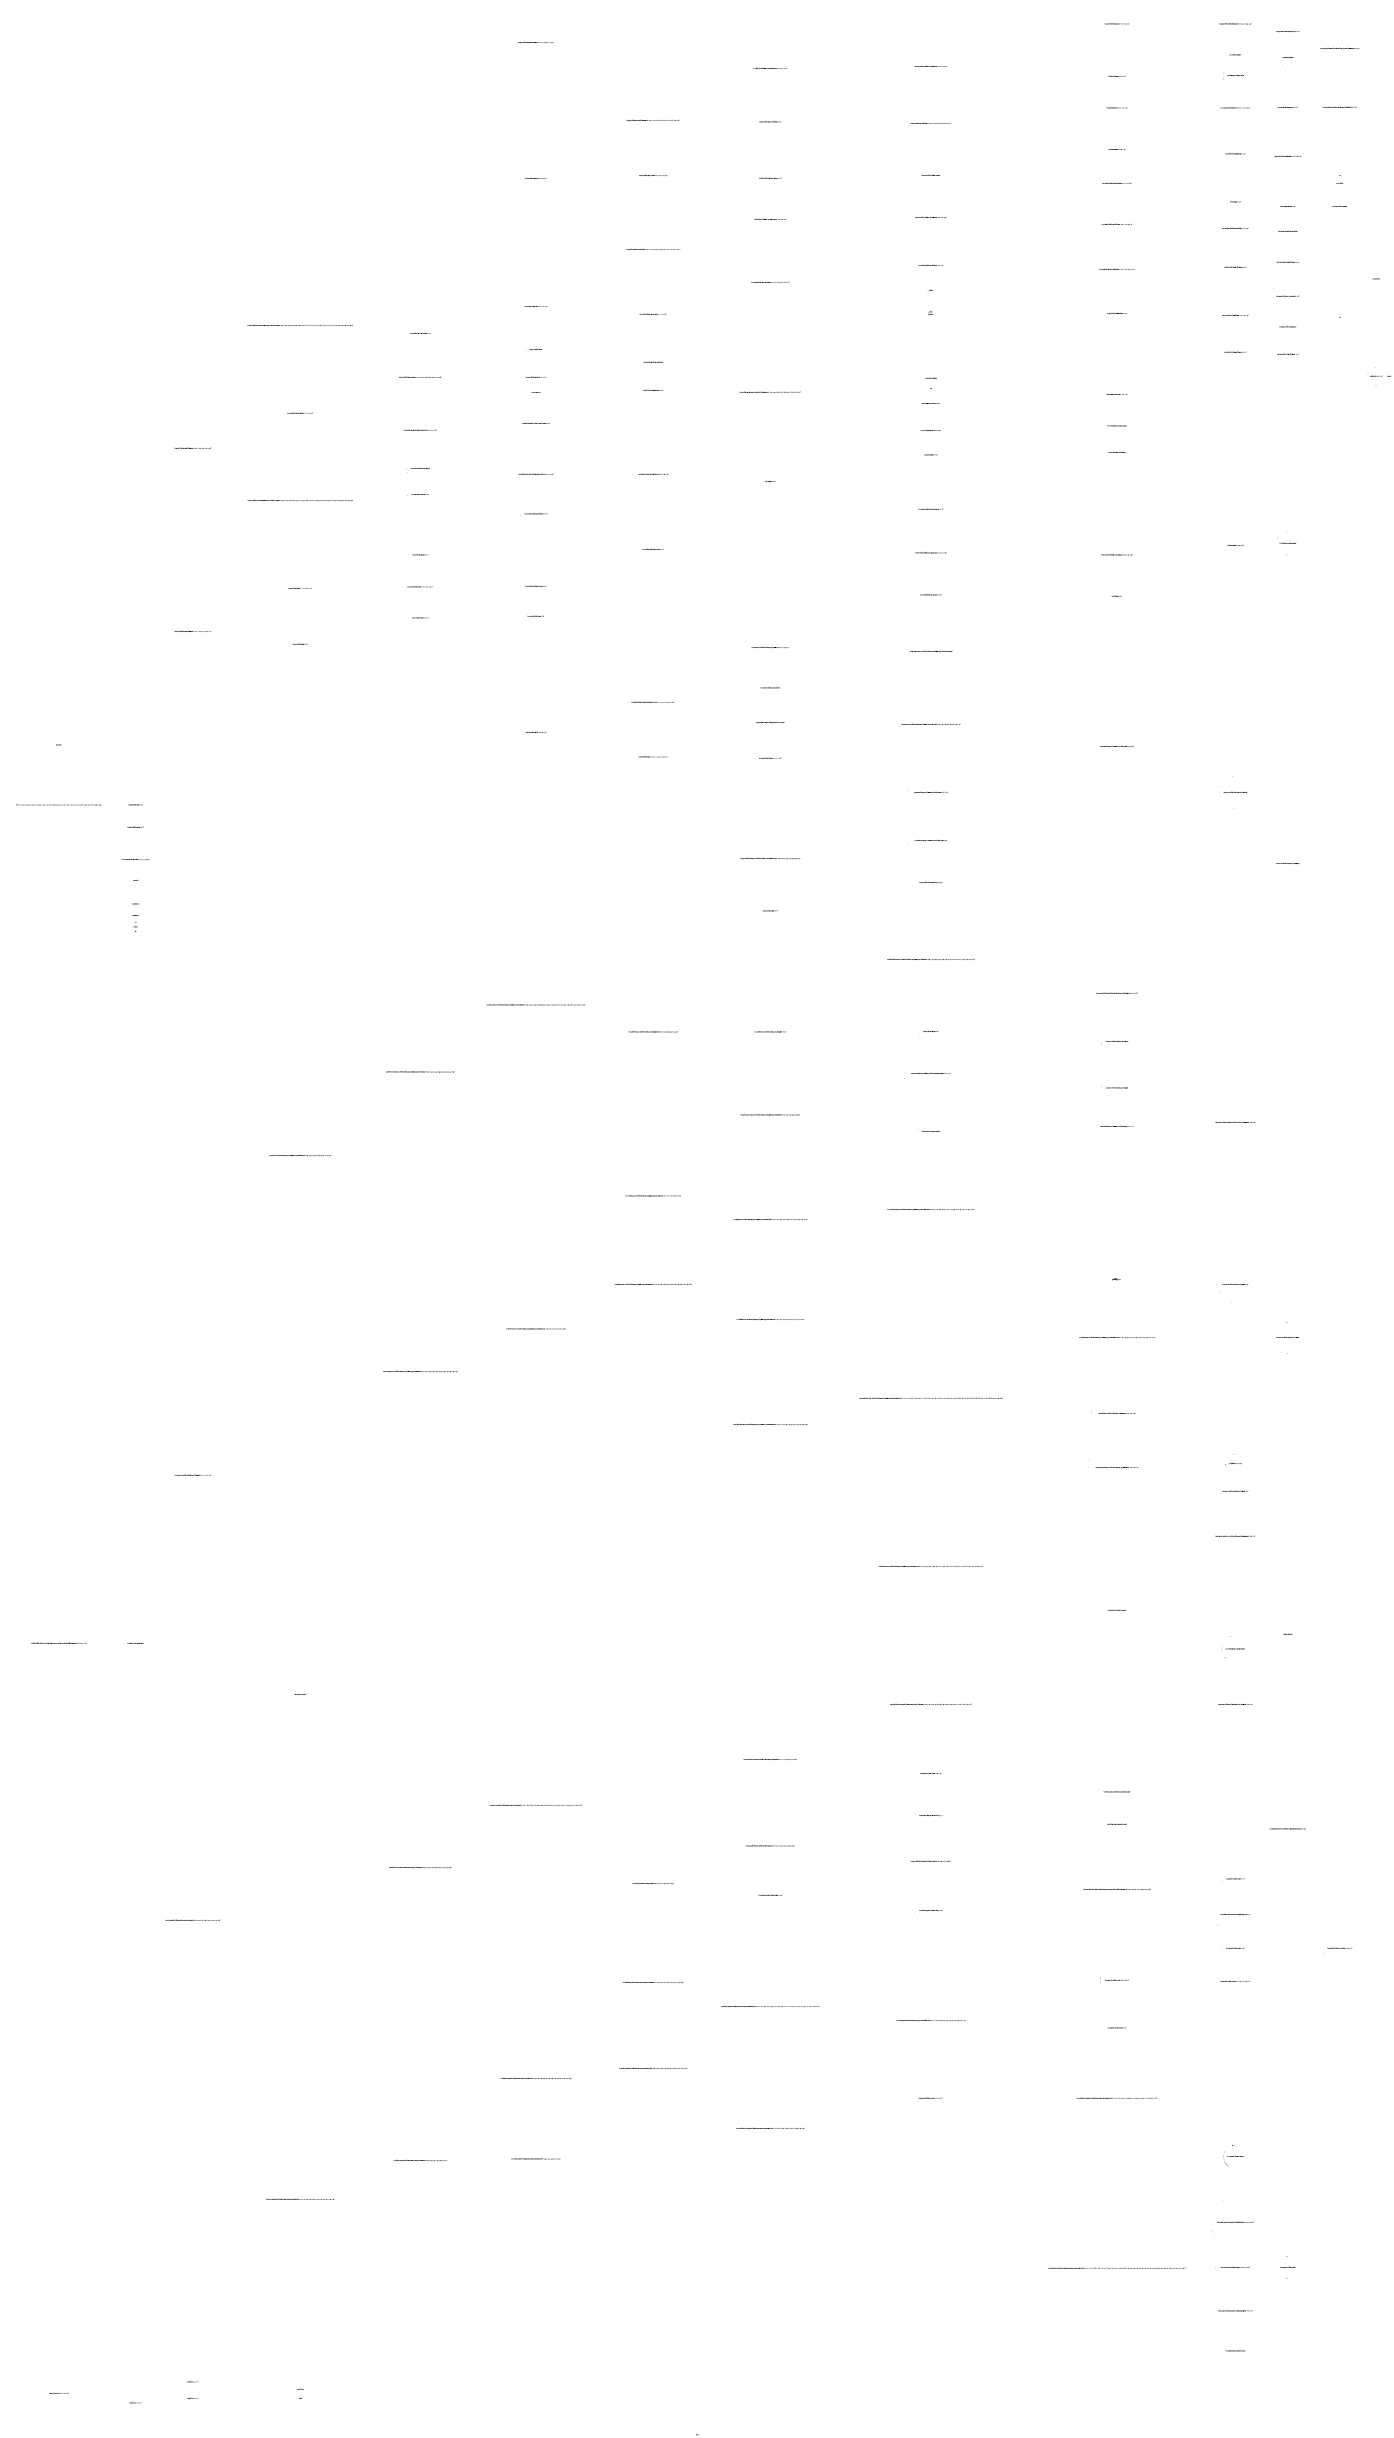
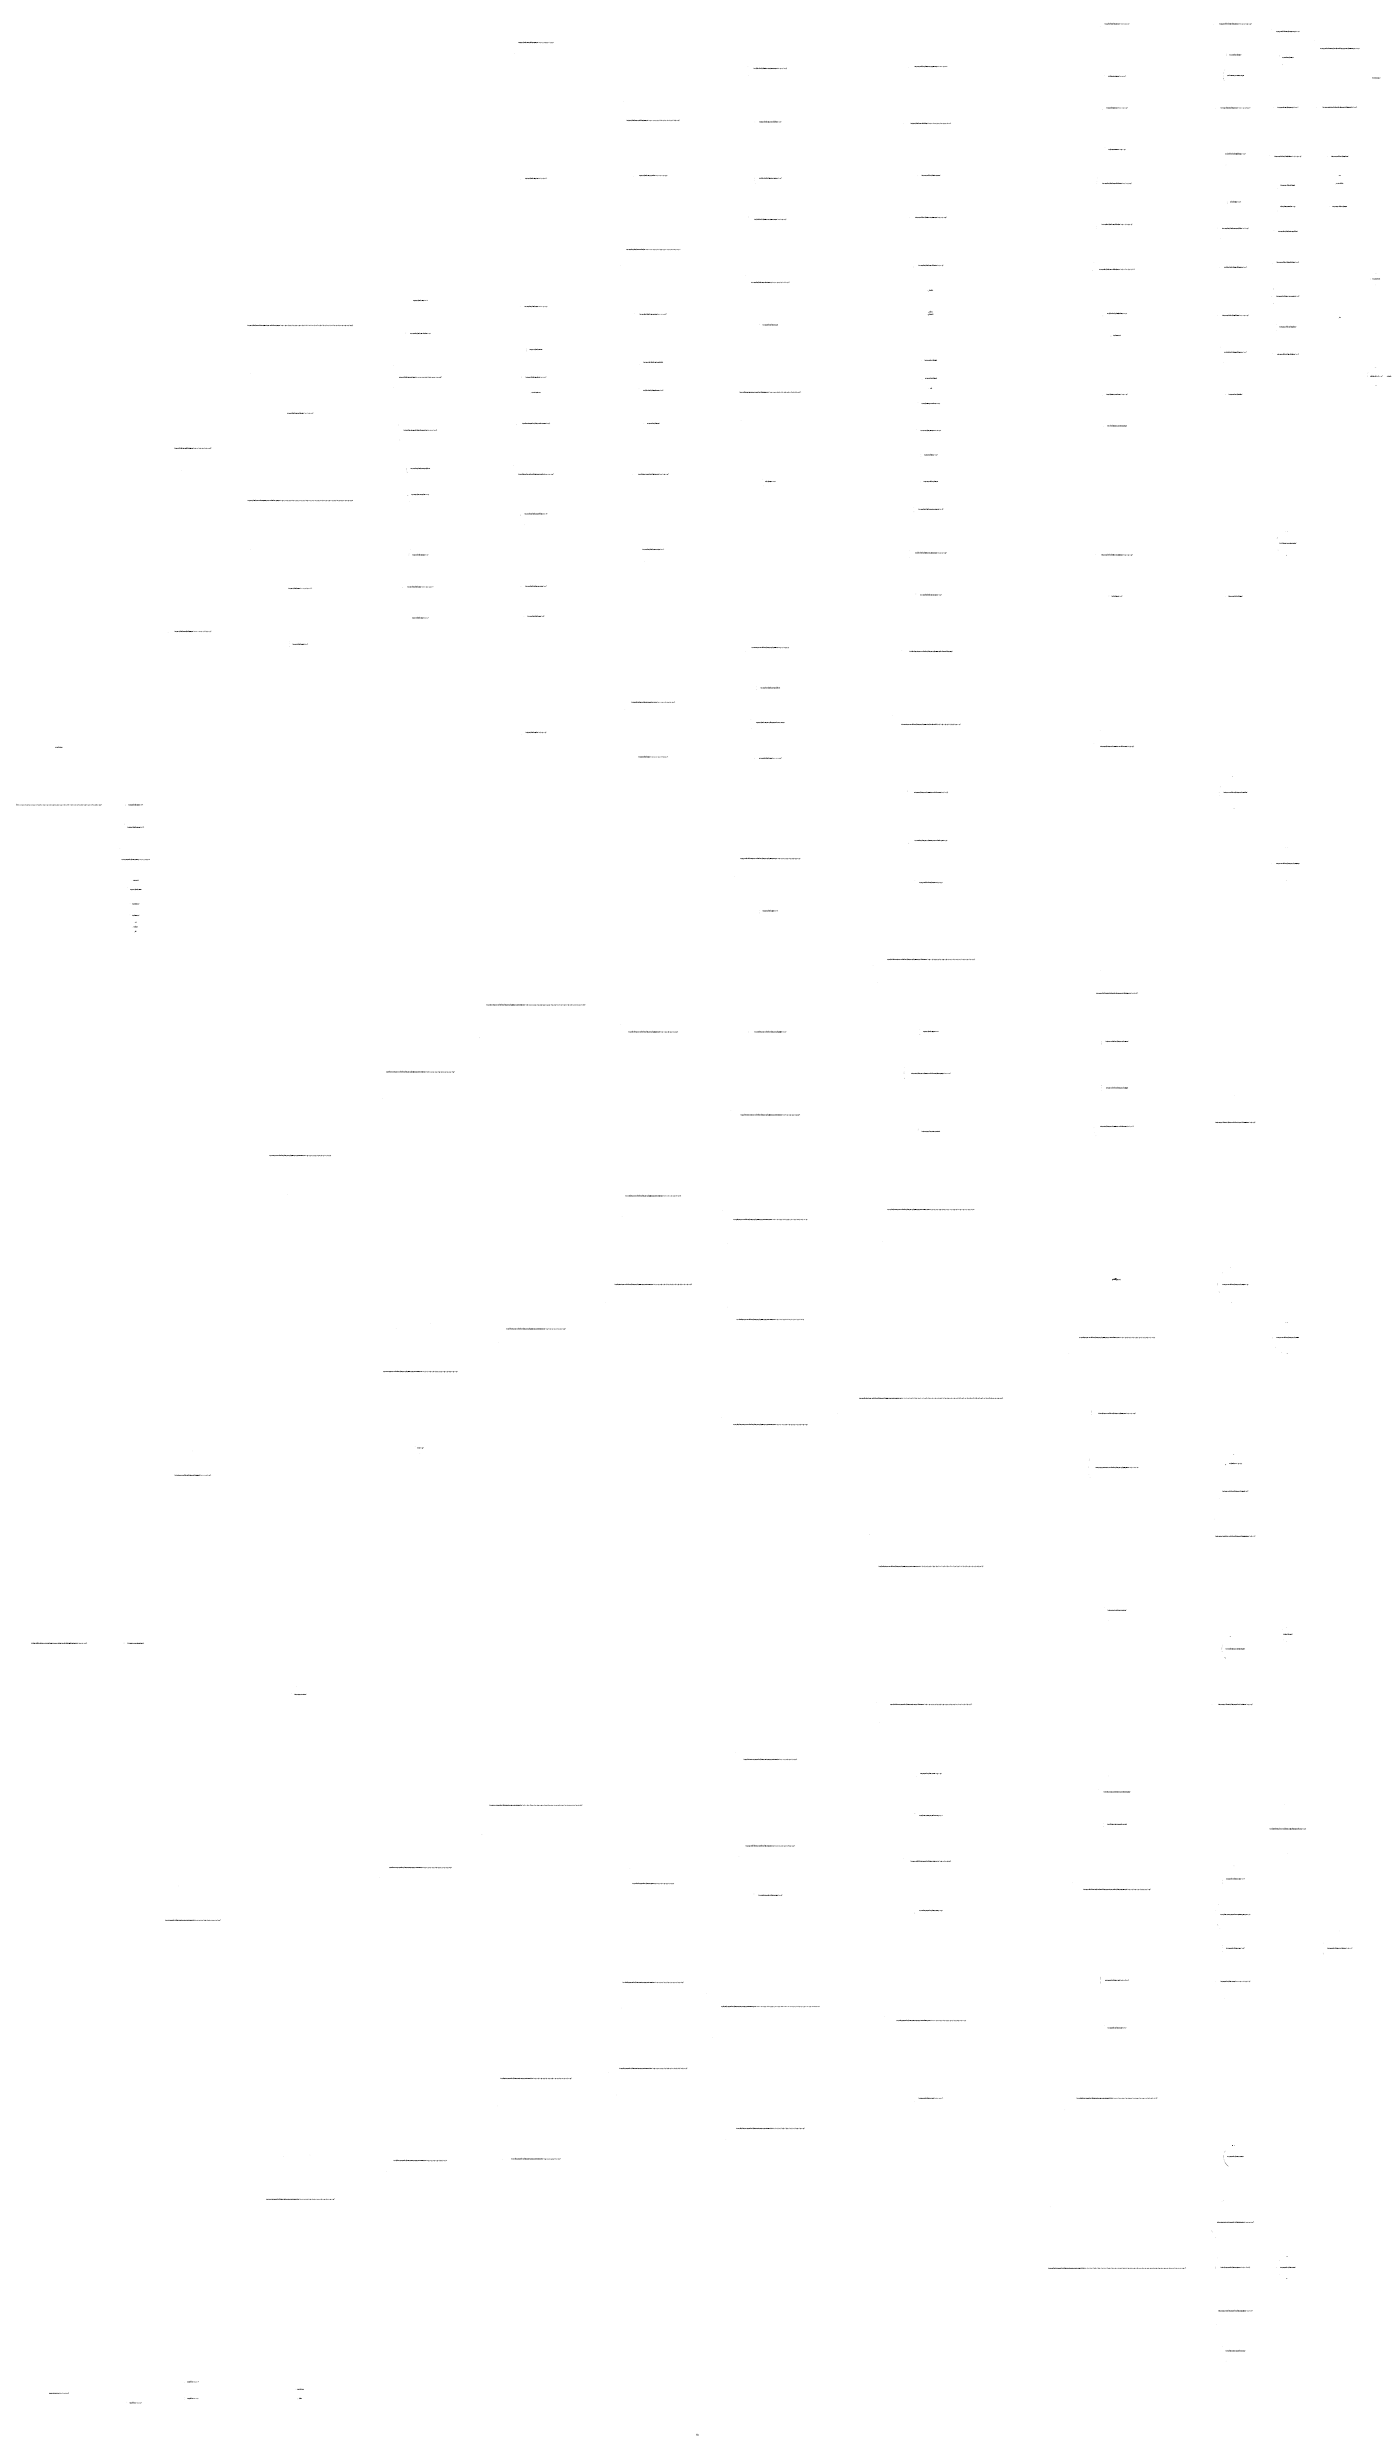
node "llvm.memmove.p0i8.p0i8.i64": added
node "{_ZNK9__gnu_cxx13new_allocatorIPSt4pairIiiEE8max_sizeEv}": added
node "{_ZN9__gnu_cxx13new_allocatorIPSt4pairIiiEED2Ev}": added
node "{_ZNSt5dequeISt4pairIiiESaIS1_EEC2Ev|{<s0>14}}": added
node "{_ZNSt15_Deque_iteratorISt4pairIiiERS1_PS1_EC2Ev}": added
node "{_ZSt3maxImERKT_S2_S2_}": added
node "{_ZNKSt13move_iteratorIPSt4pairIiiEEdeEv}": added
node "{_ZNKSt13move_iteratorIPSt4pairIiiEE4baseEv}": added
node "{_ZNSt13move_iteratorIPSt4pairIiiEEC2ES2_}": added
node "{_ZNSt12_Destroy_auxILb1EE9__destroyIPSt4pairIiiEEEvT_S5_}": removed
node "{_ZN9__gnu_cxx13new_allocatorISt4pairIiiEEC2Ev}": added
node "{_ZNSt4pairIiiEC2IiiLb1EEEOT_OT0_|{<s0>333|<s1>334}}": removed
node "{_ZN9__gnu_cxx13new_allocatorISt4pairIiiEED2Ev}": added
node "__gxx_personality_v0": removed
node "_ZNSt8ios_base4InitD1Ev": added
node "{_ZNSt6vectorISt4pairIiiESaIS1_EEixEm}": added
node "{_ZSt4__lgl|{<s0>358}}": added
